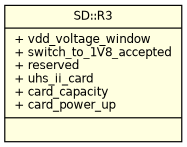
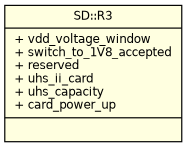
node "SD::R3": text "+ card_capacity" -> "+ uhs_capacity"
